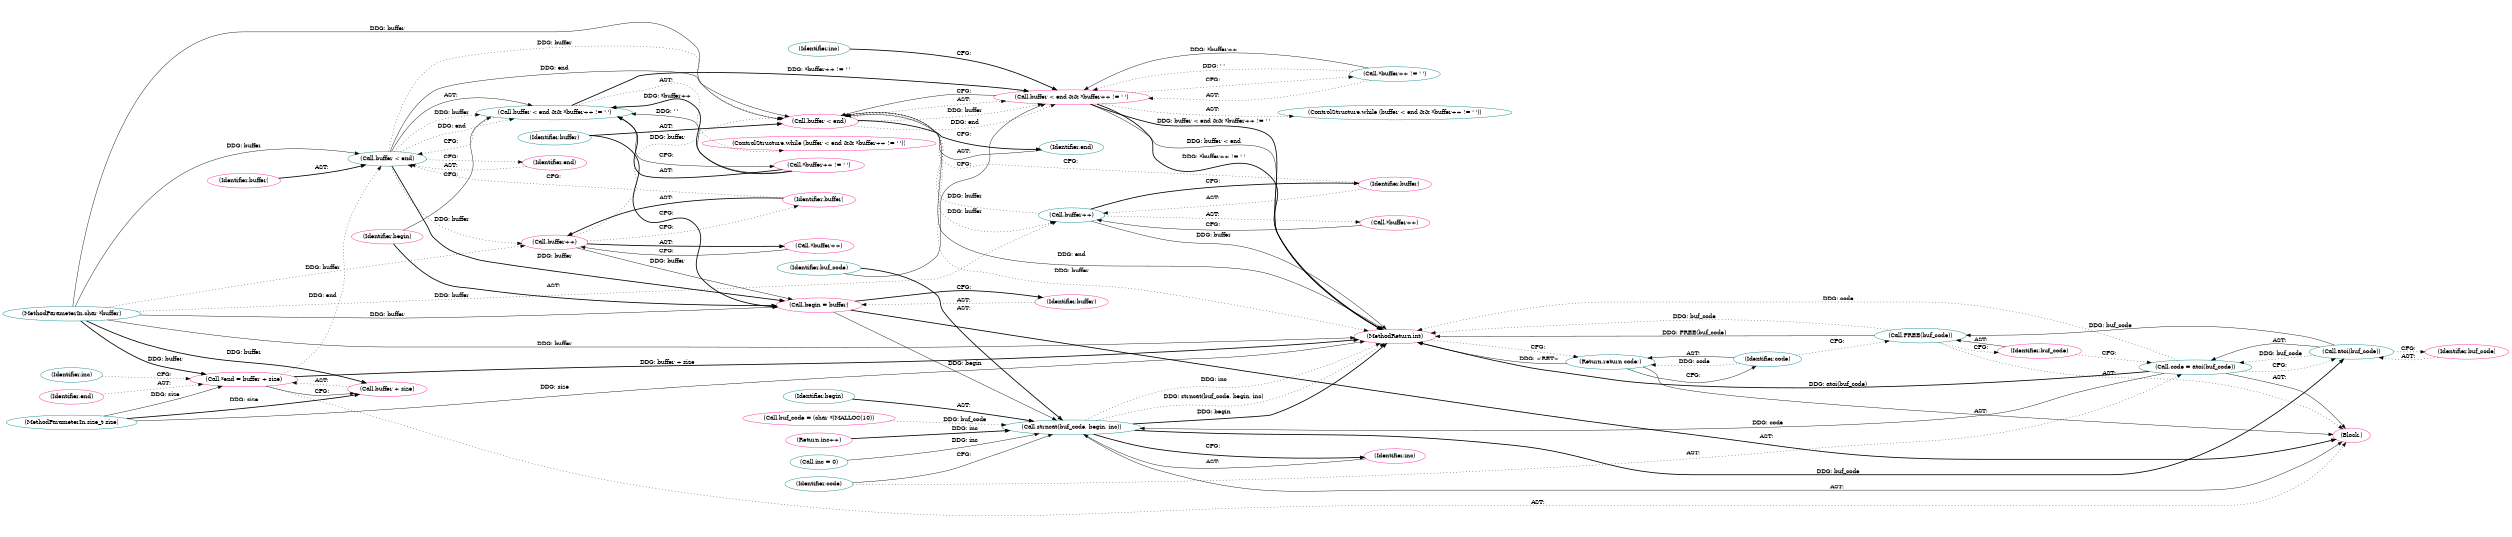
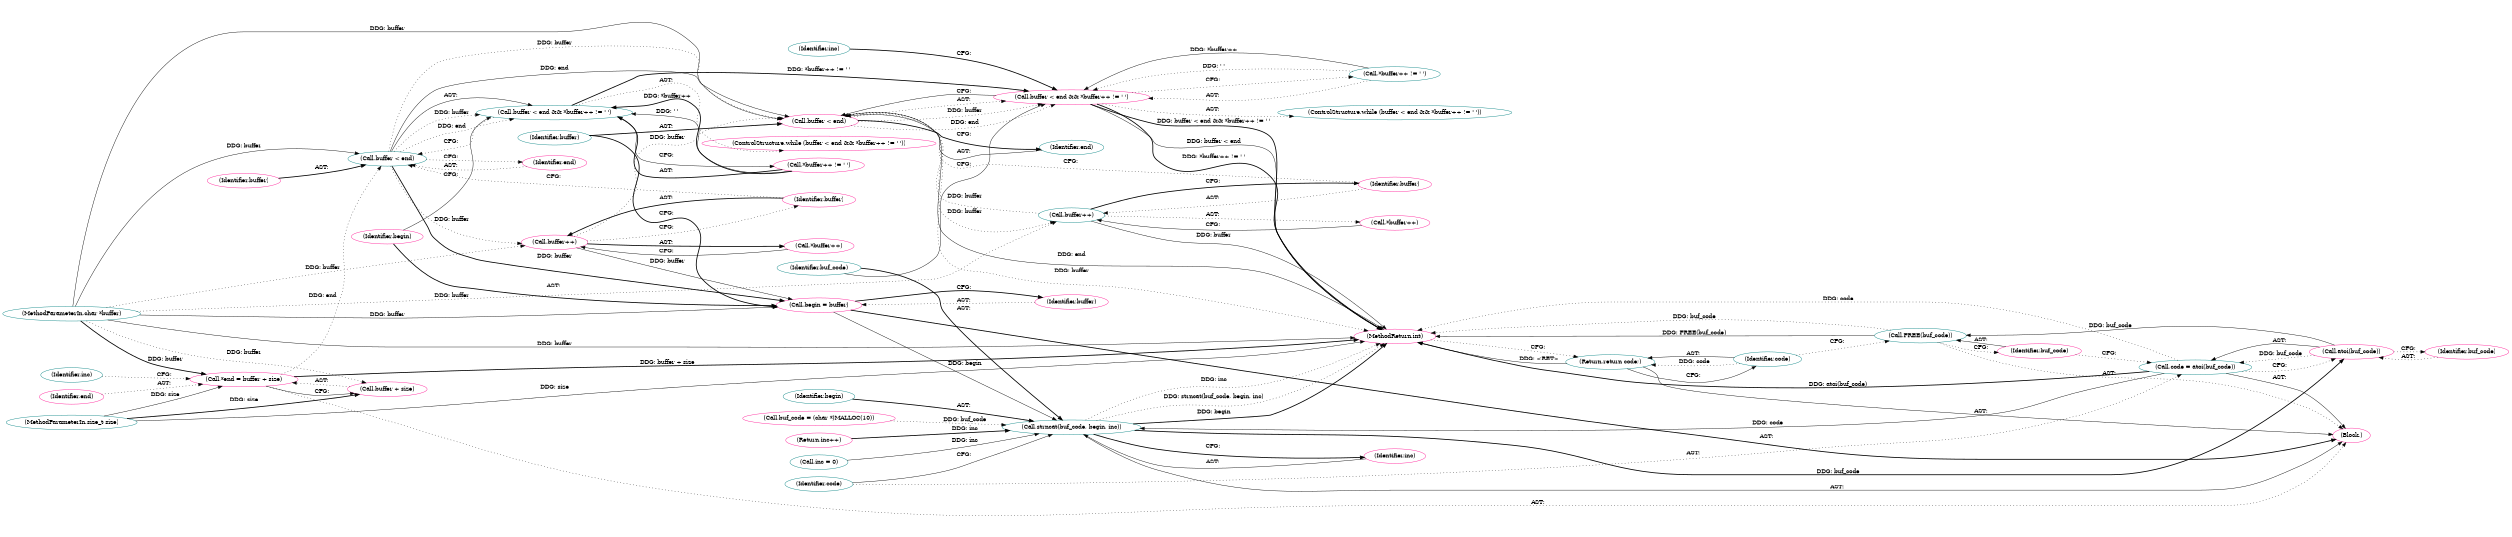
node "(Call,atoi(buf_code))": color teal -> deeppink
edge "(MethodParameterIn,char *buffer)" -> "(Call,buffer + size)": style bold -> dotted
